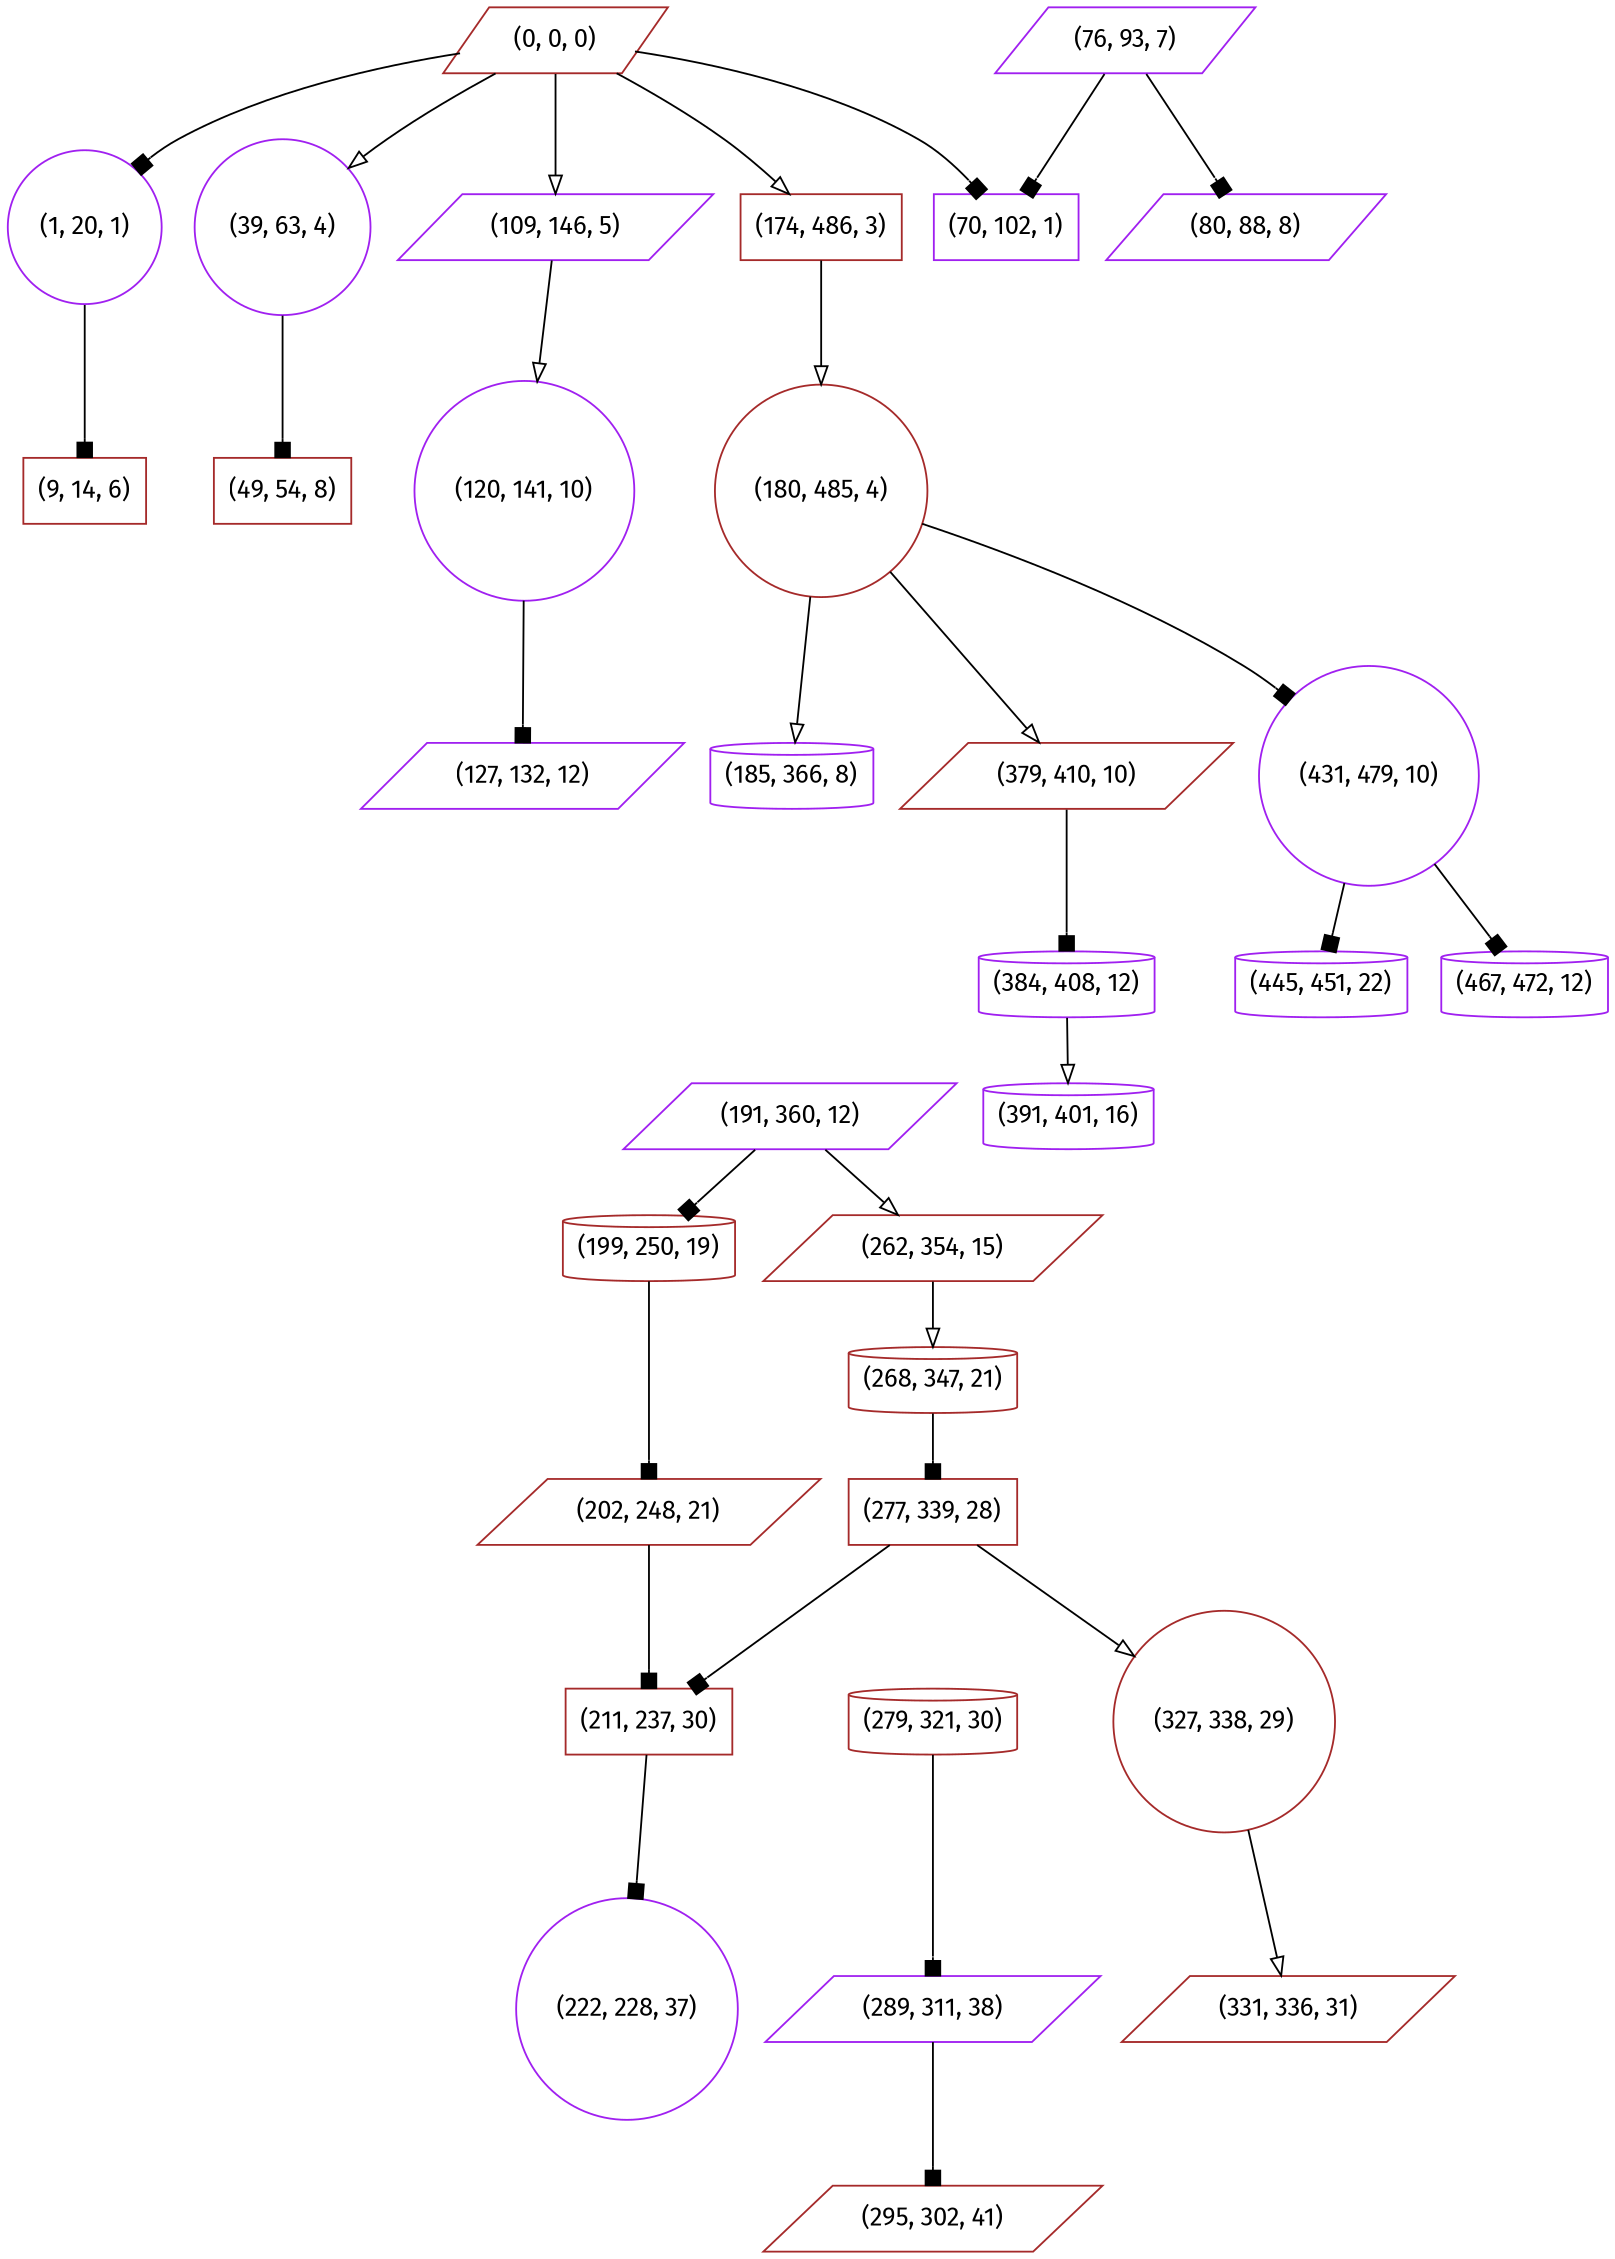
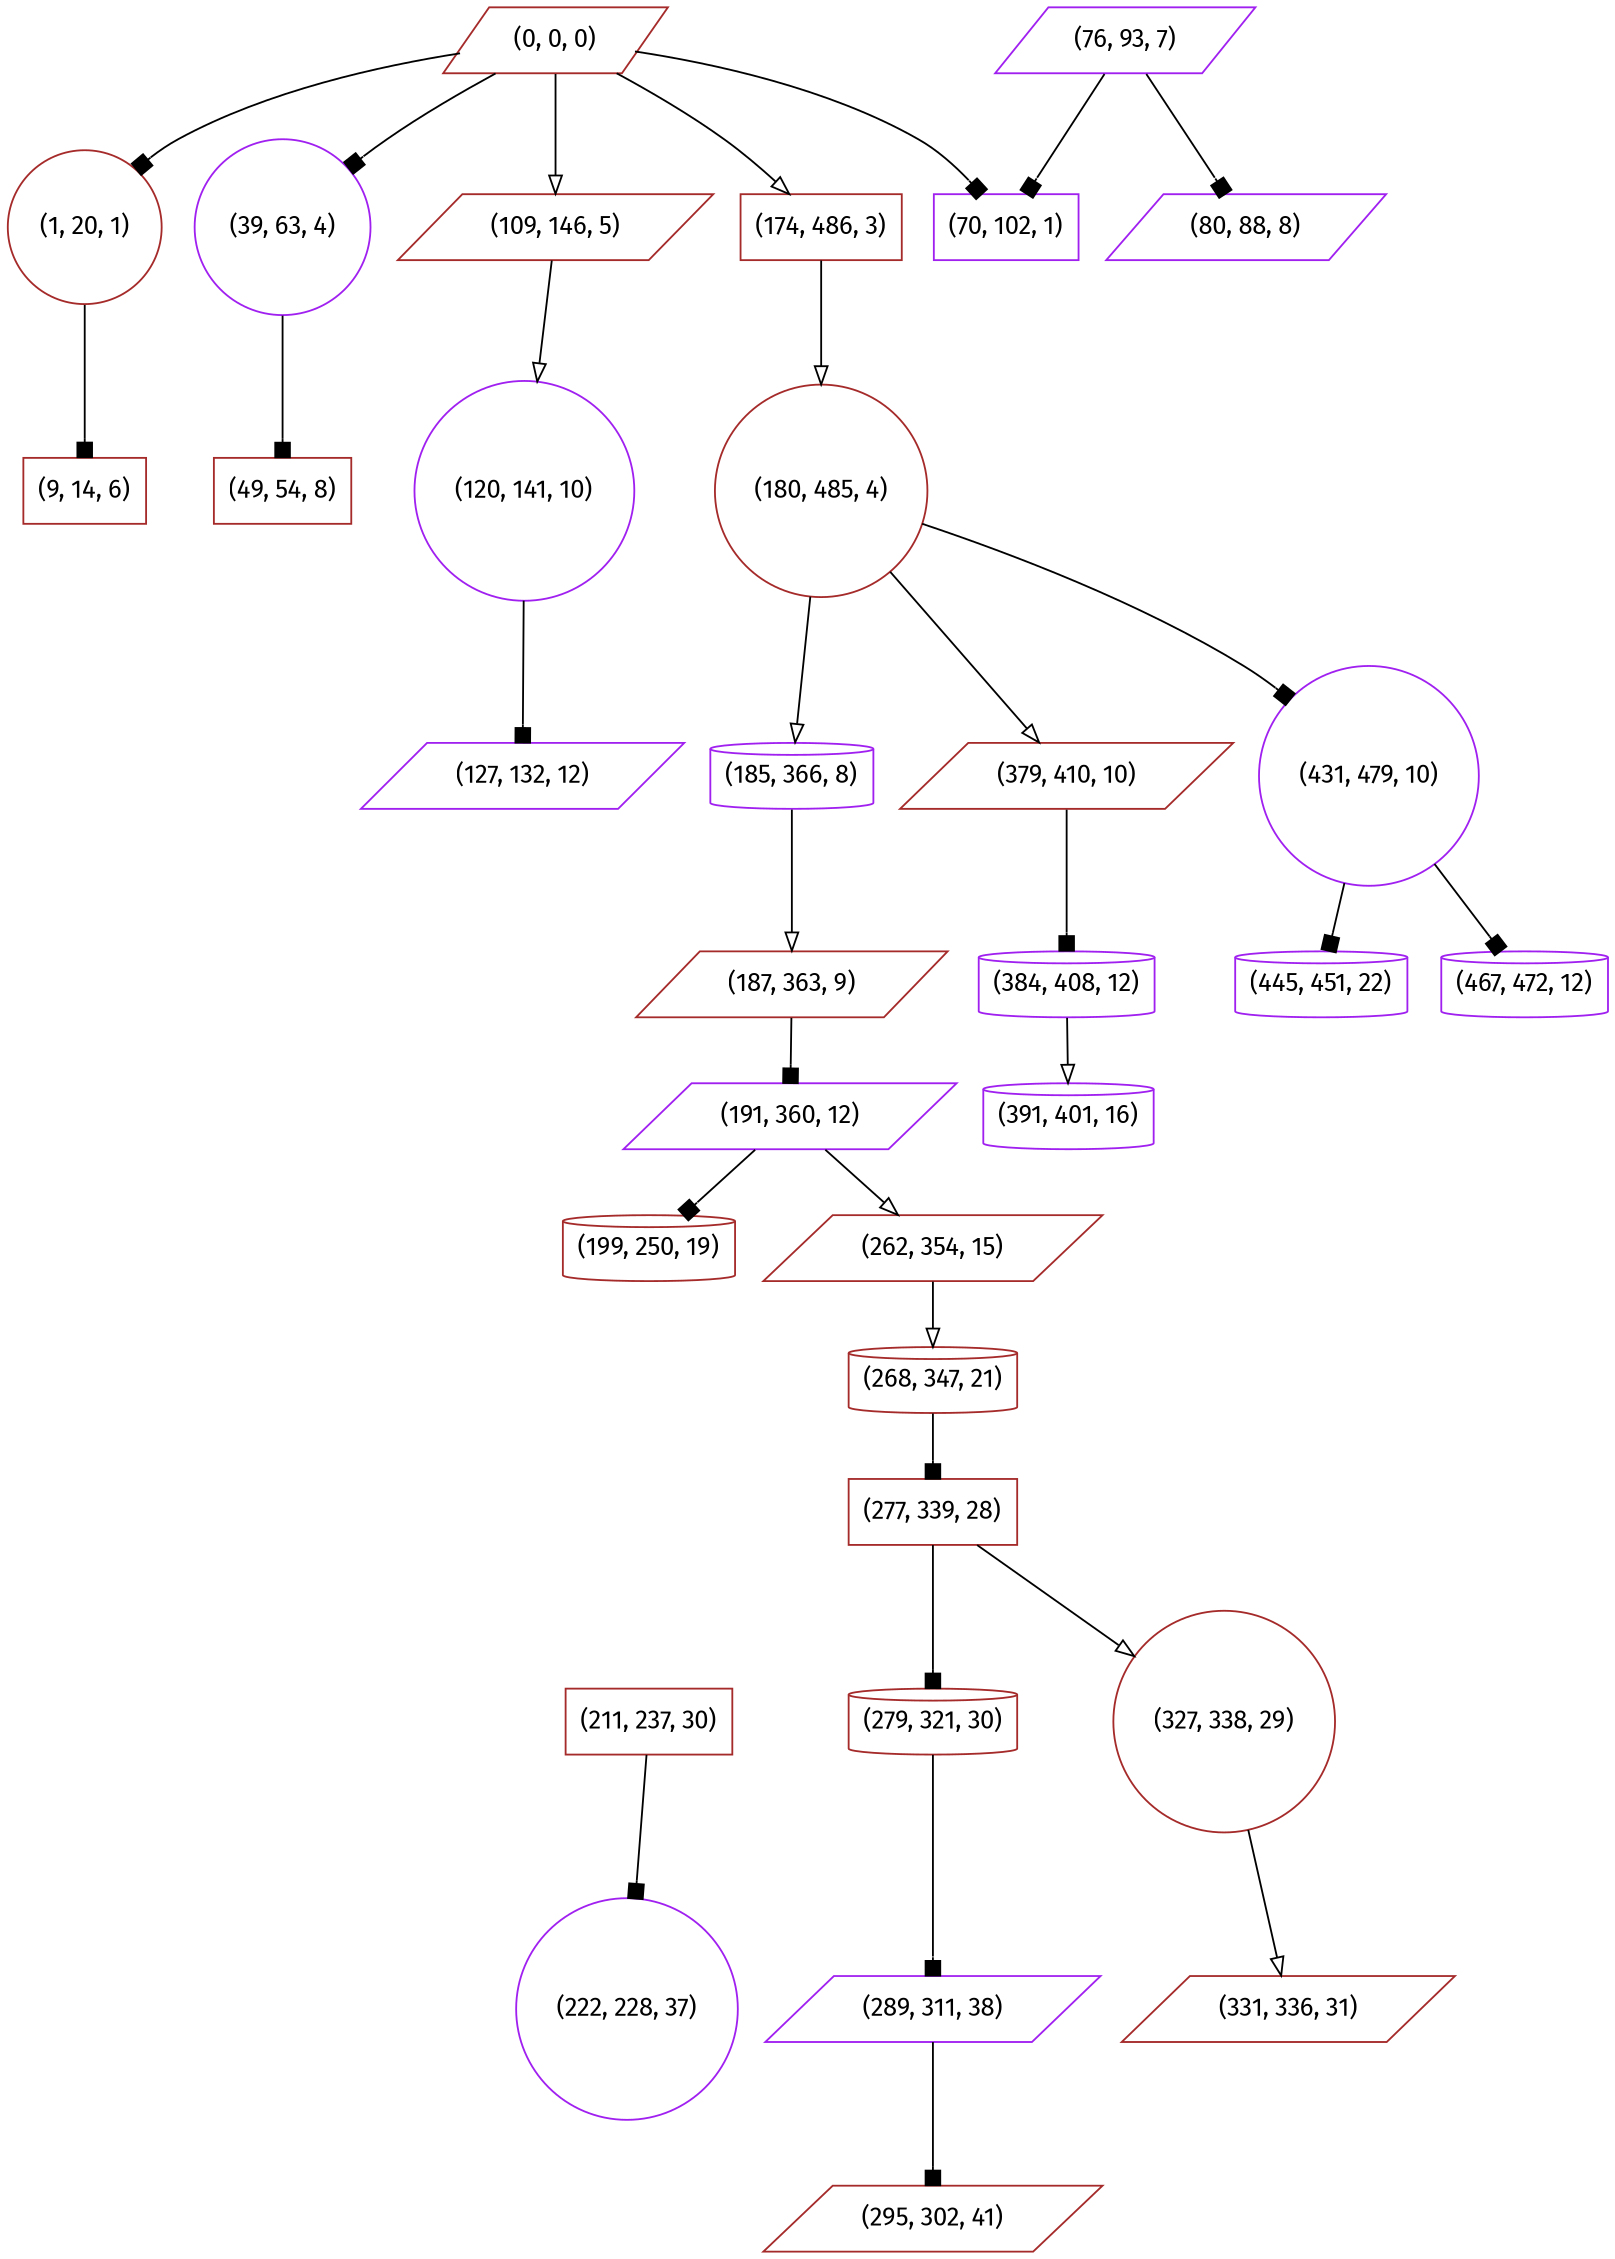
edge "(0, 0, 0)" -> "(39, 63, 4)": arrowhead onormal -> box
node "(1, 20, 1)": color purple -> brown
node "(109, 146, 5)": color purple -> brown
node "(187, 363, 9)": added
node "(202, 248, 21)": removed
edge "(277, 339, 28)" -> "(211, 237, 30)": now "(277, 339, 28)" -> "(279, 321, 30)"
